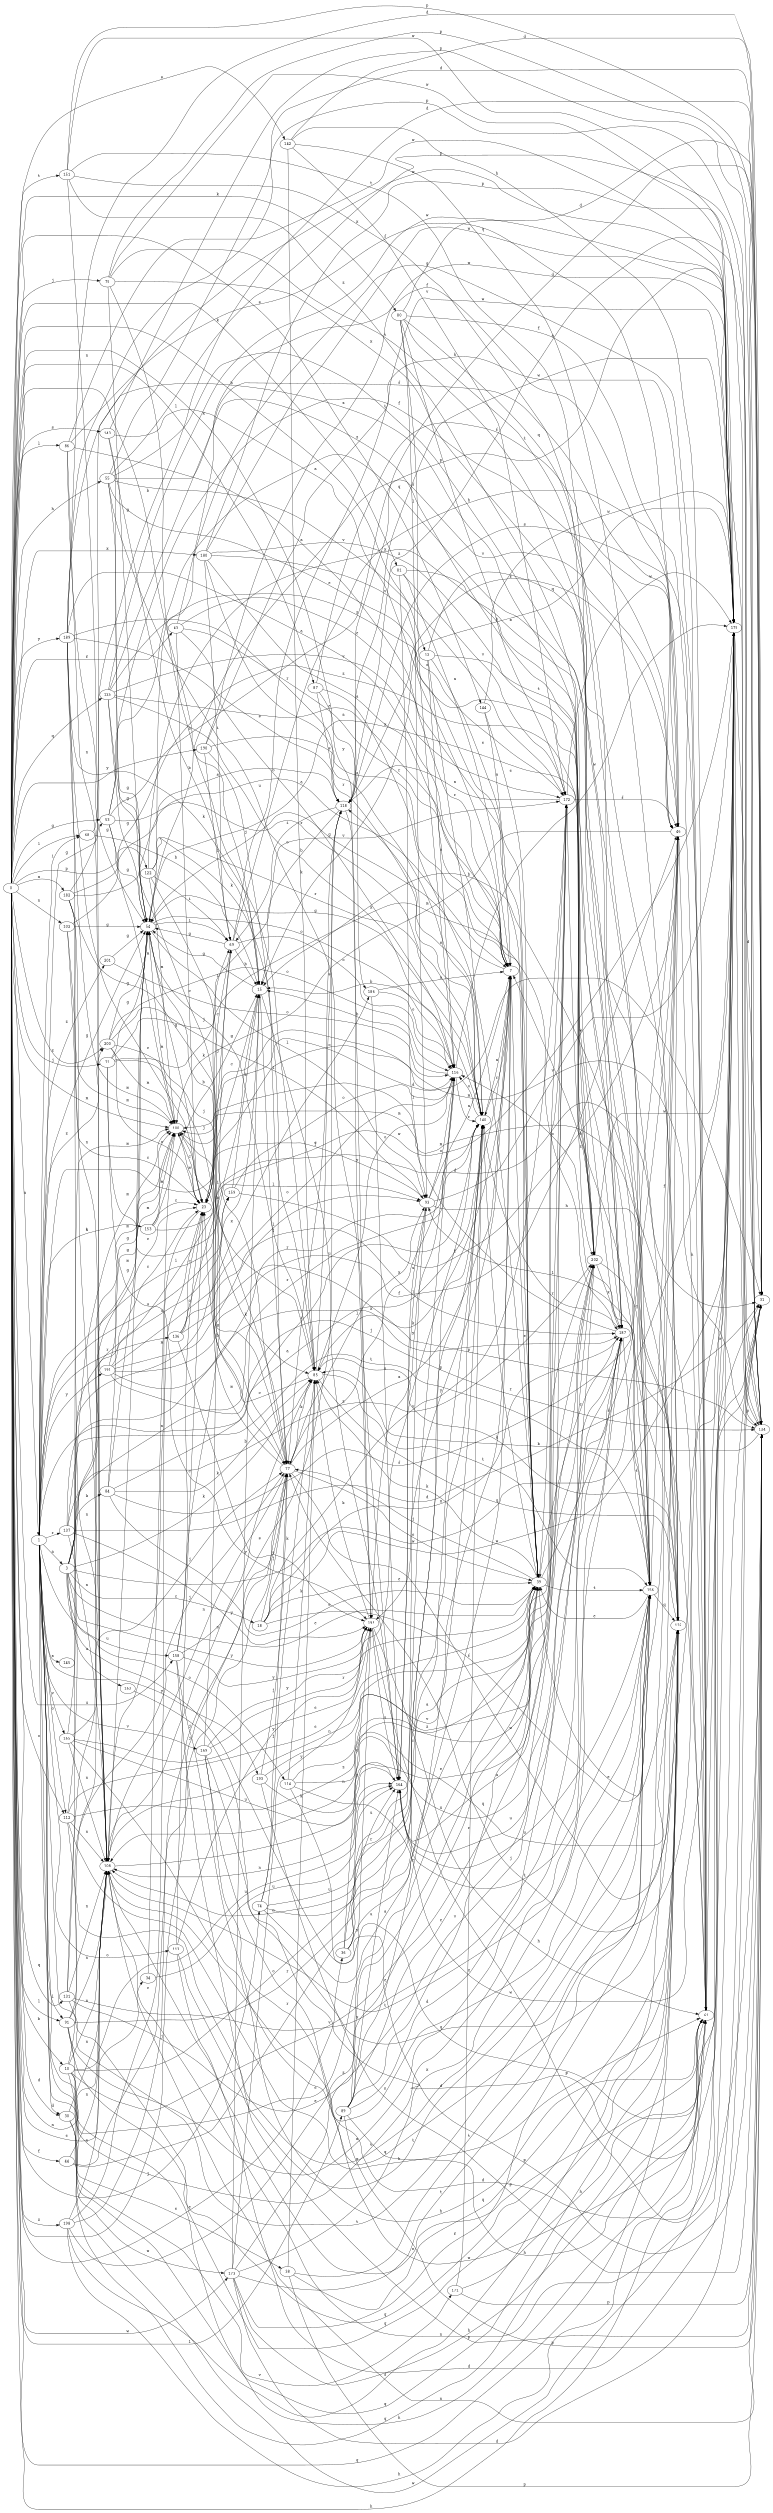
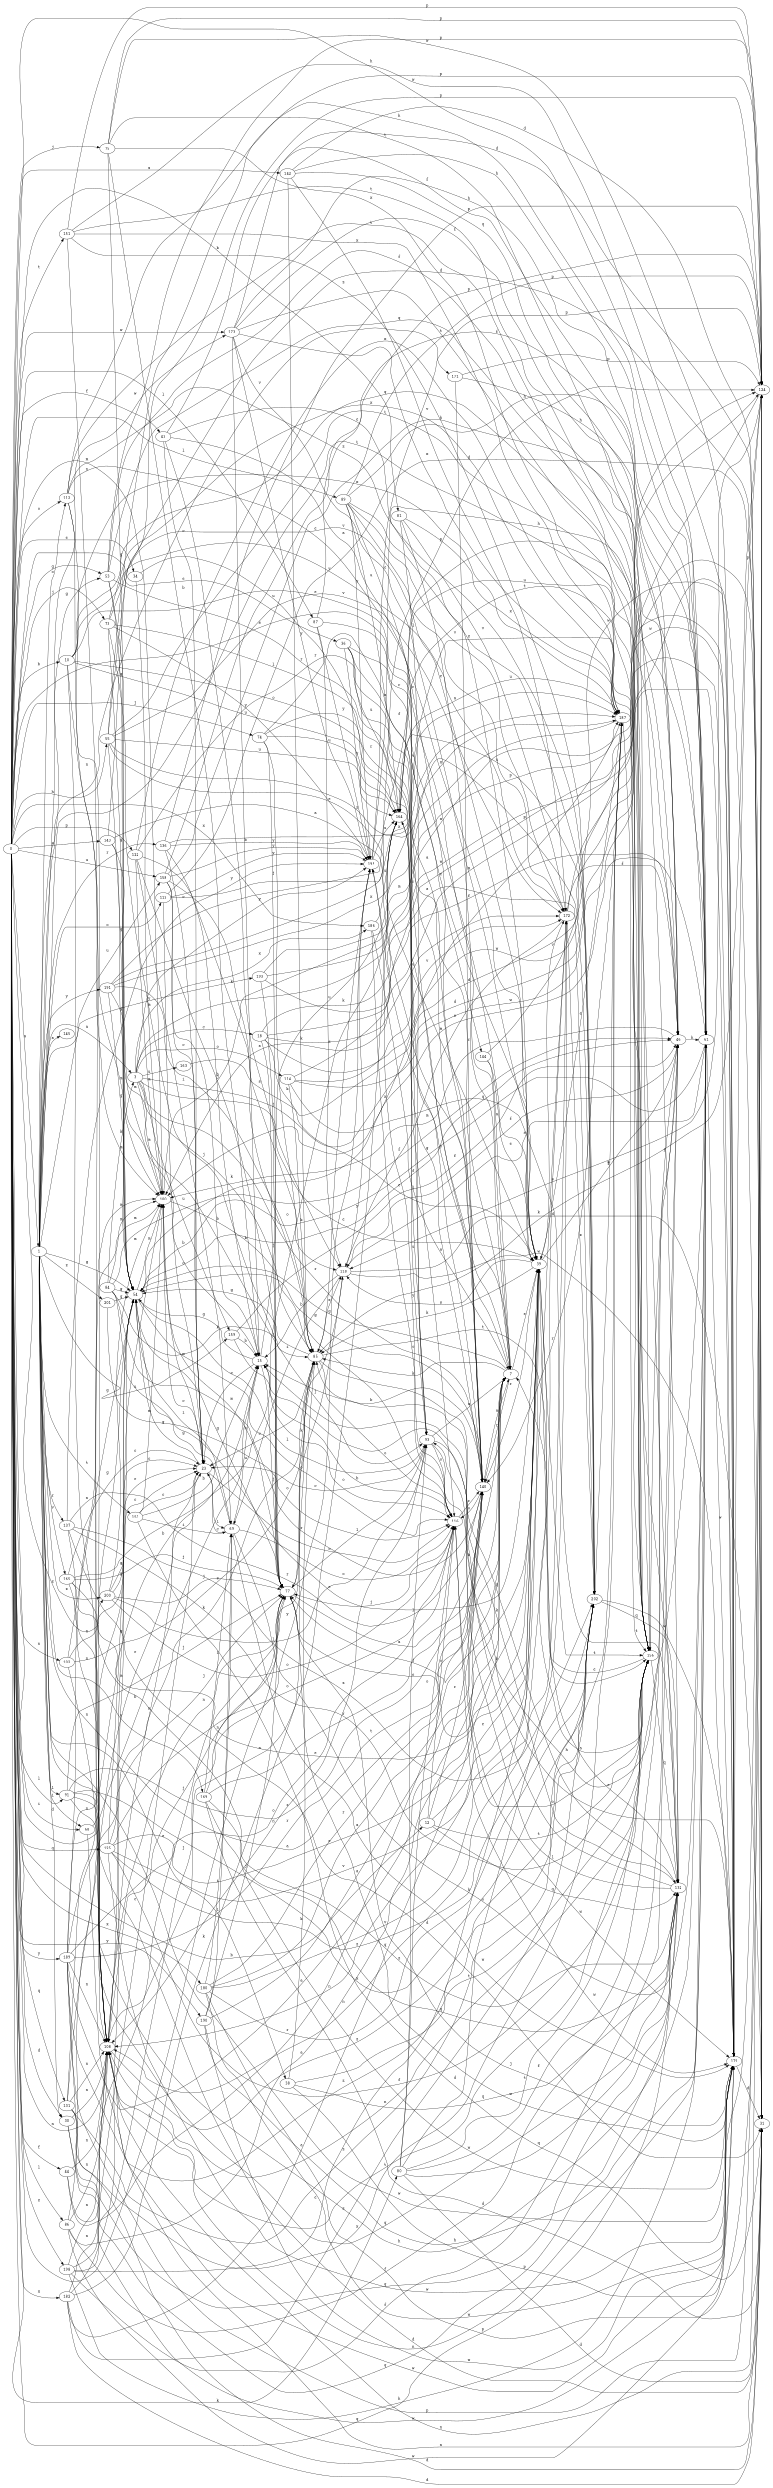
edge "191" -> "69": now "153" -> "69"
edge "3" -> "84": reversed
